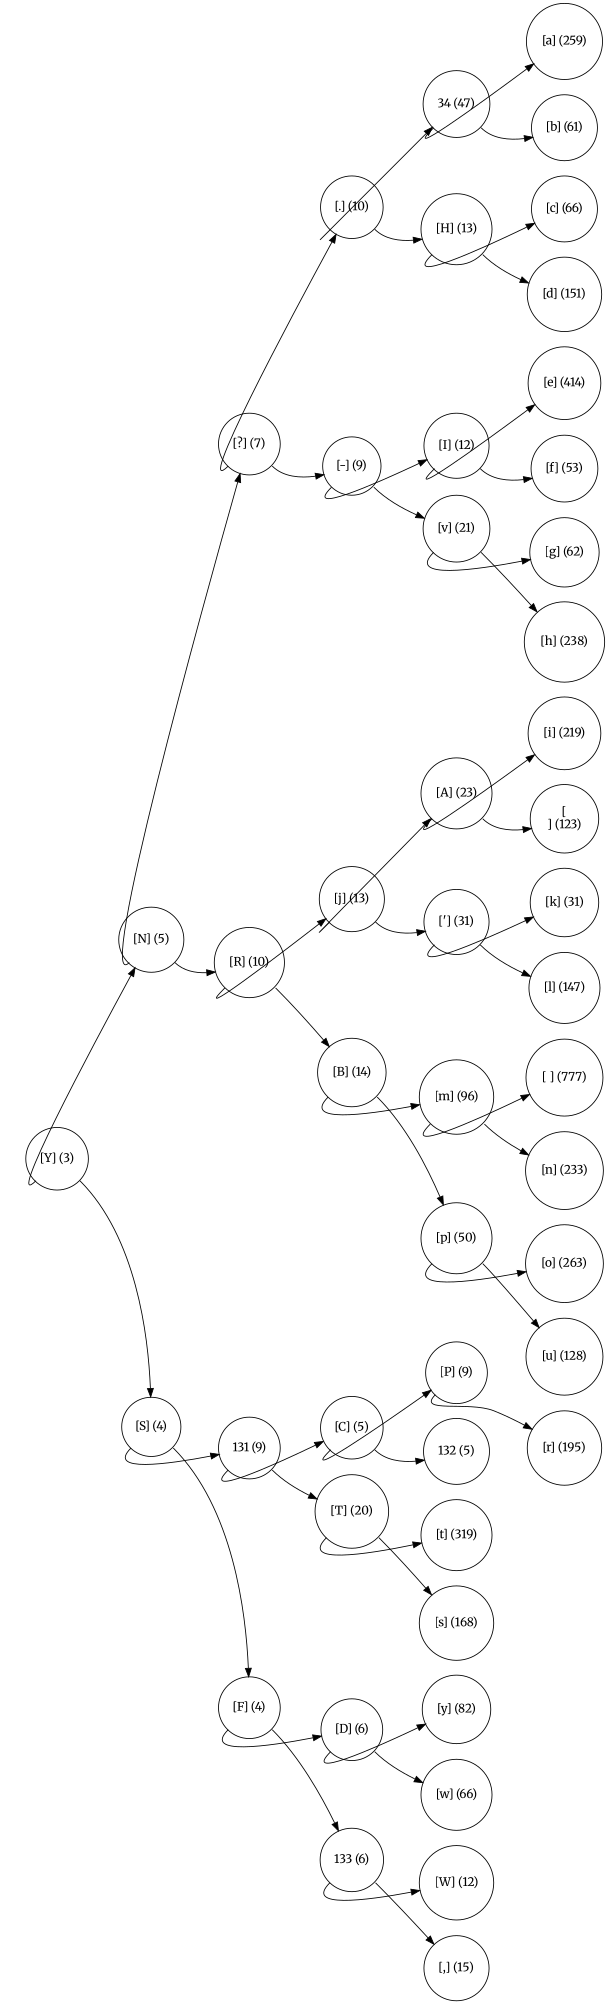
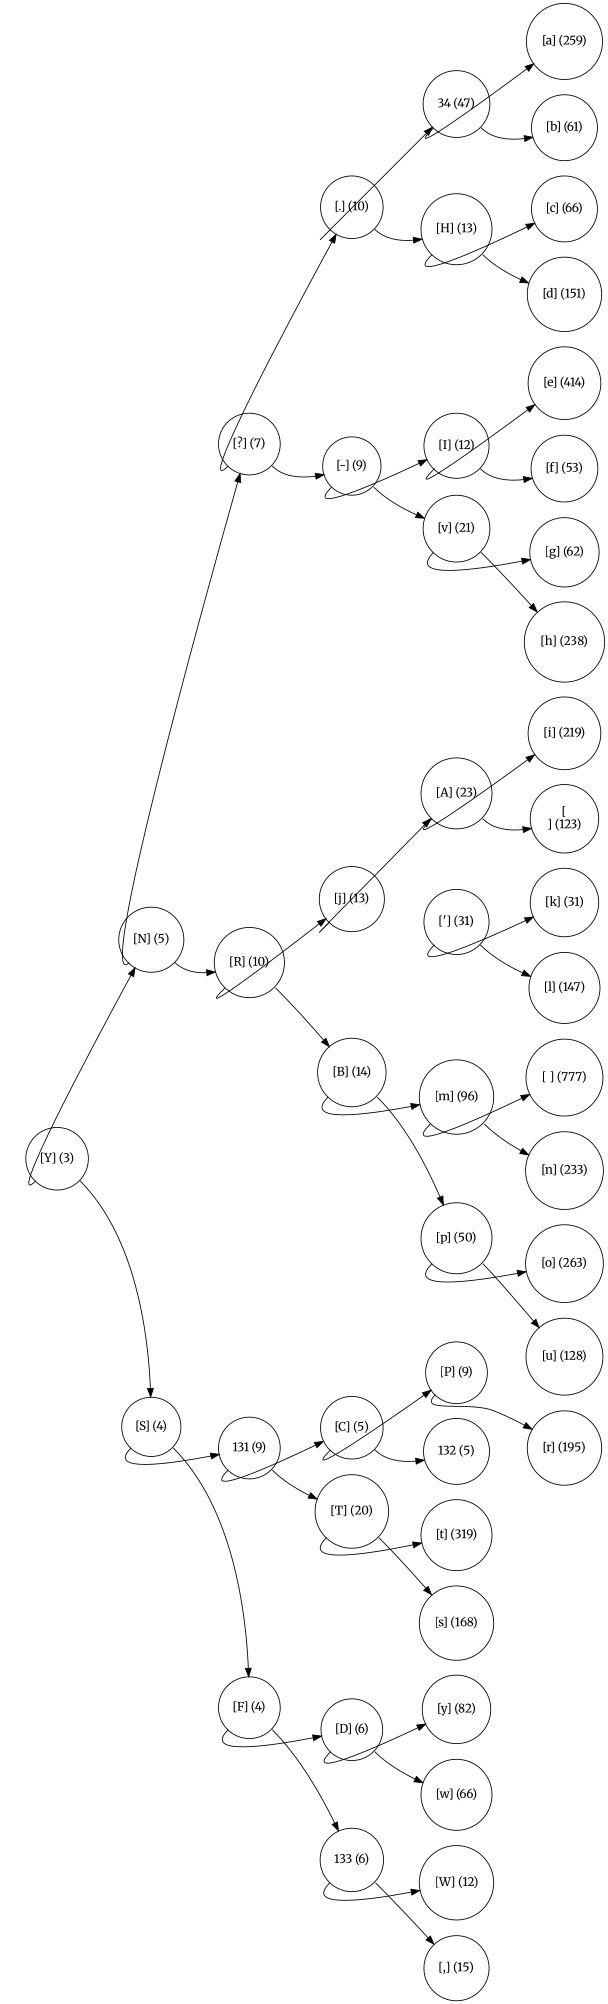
edge "[j] (13)" -> "['] (31)": removed
